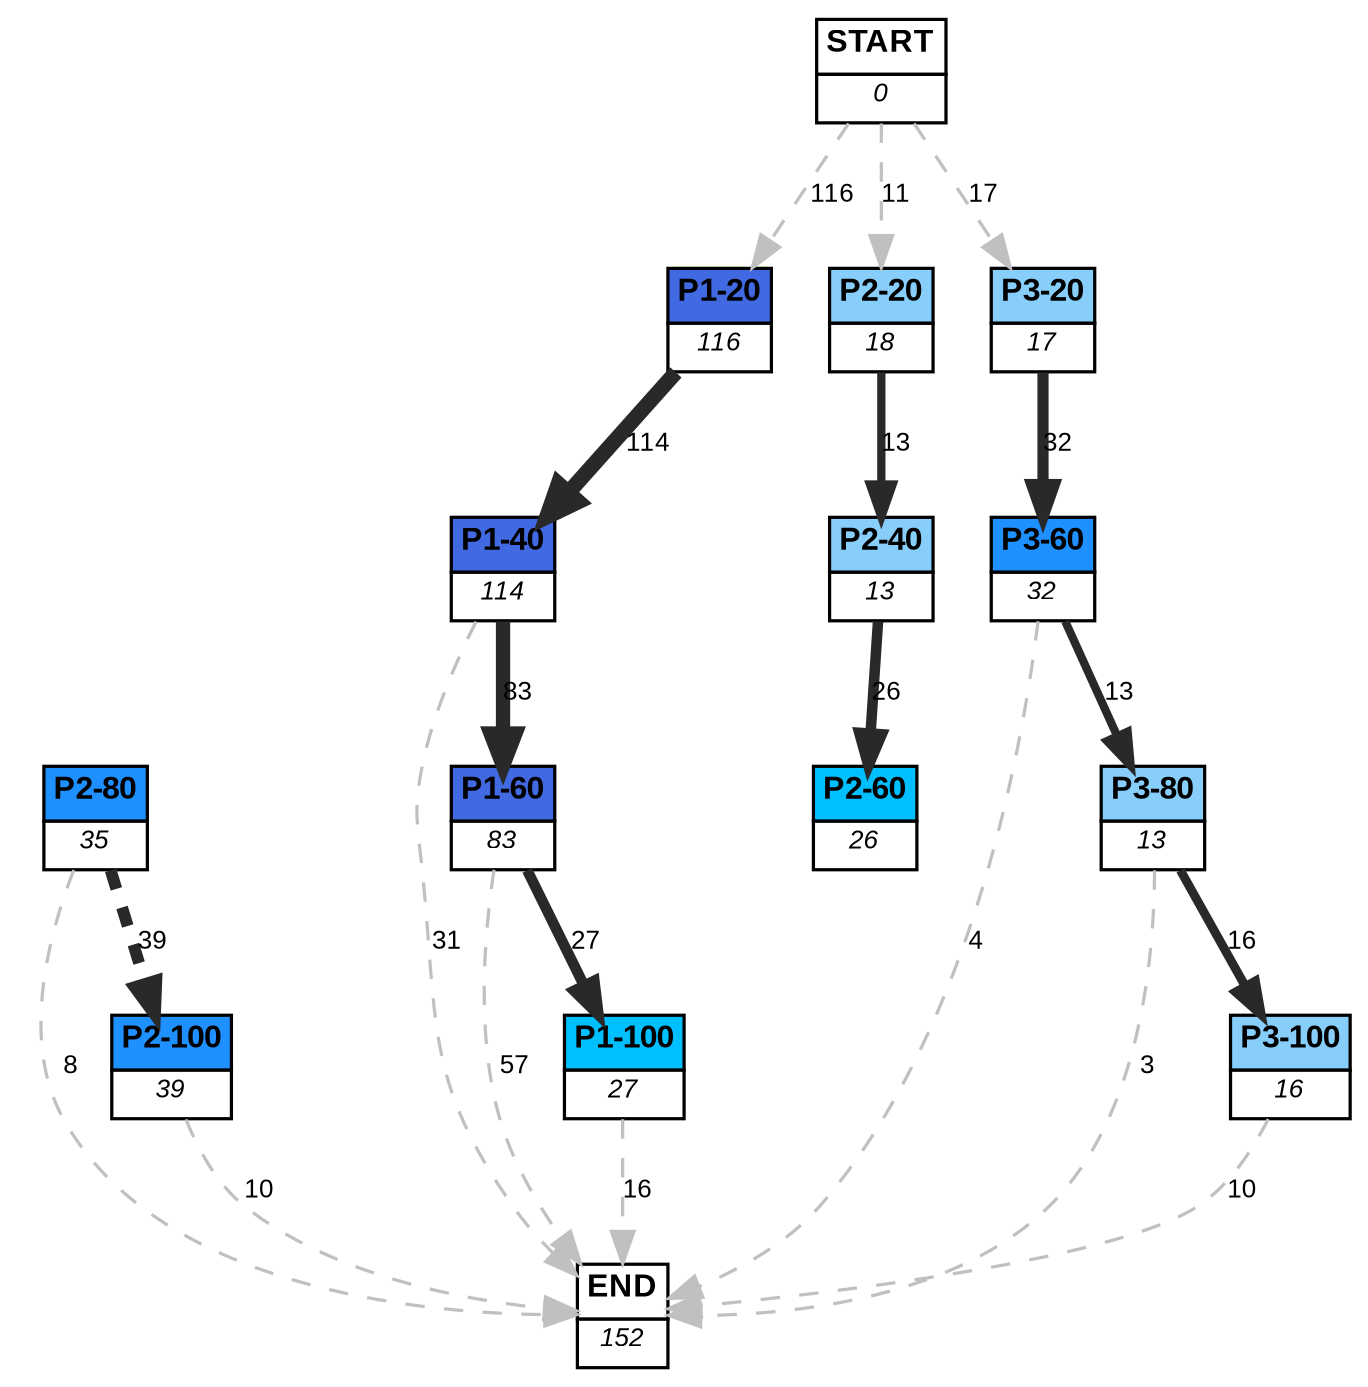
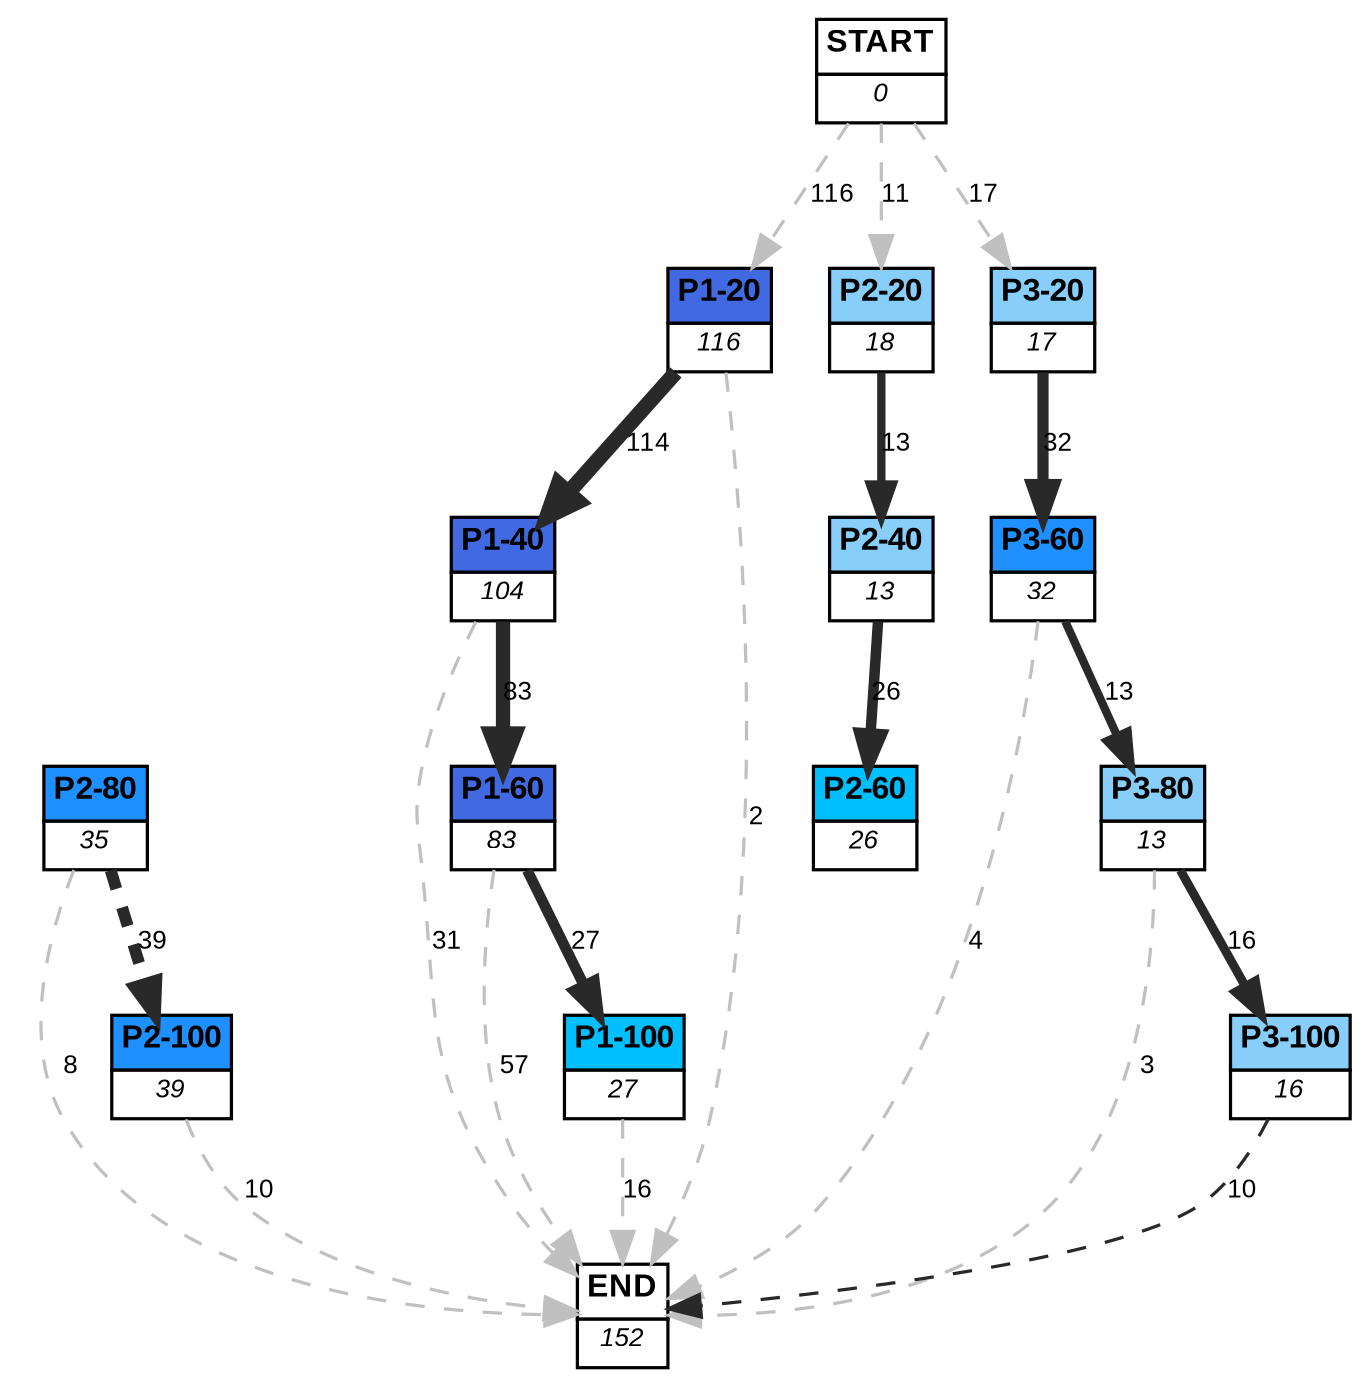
node "P1-40": text "114" -> "104"
edge "P1-20" -> "END": added, label "2"
edge "P3-100" -> "END": color grey -> grey16
